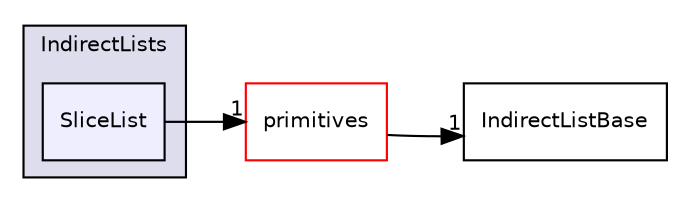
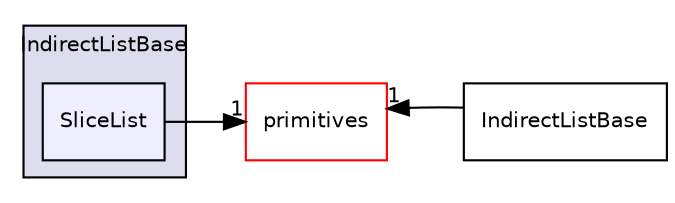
cluster "IndirectLists": label "IndirectLists" -> "IndirectListBase"
edge "primitives" -> "IndirectListBase": reversed
